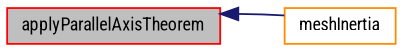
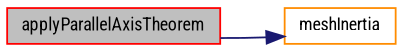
edge "meshInertia" -> "applyParallelAxisTheorem": reversed
